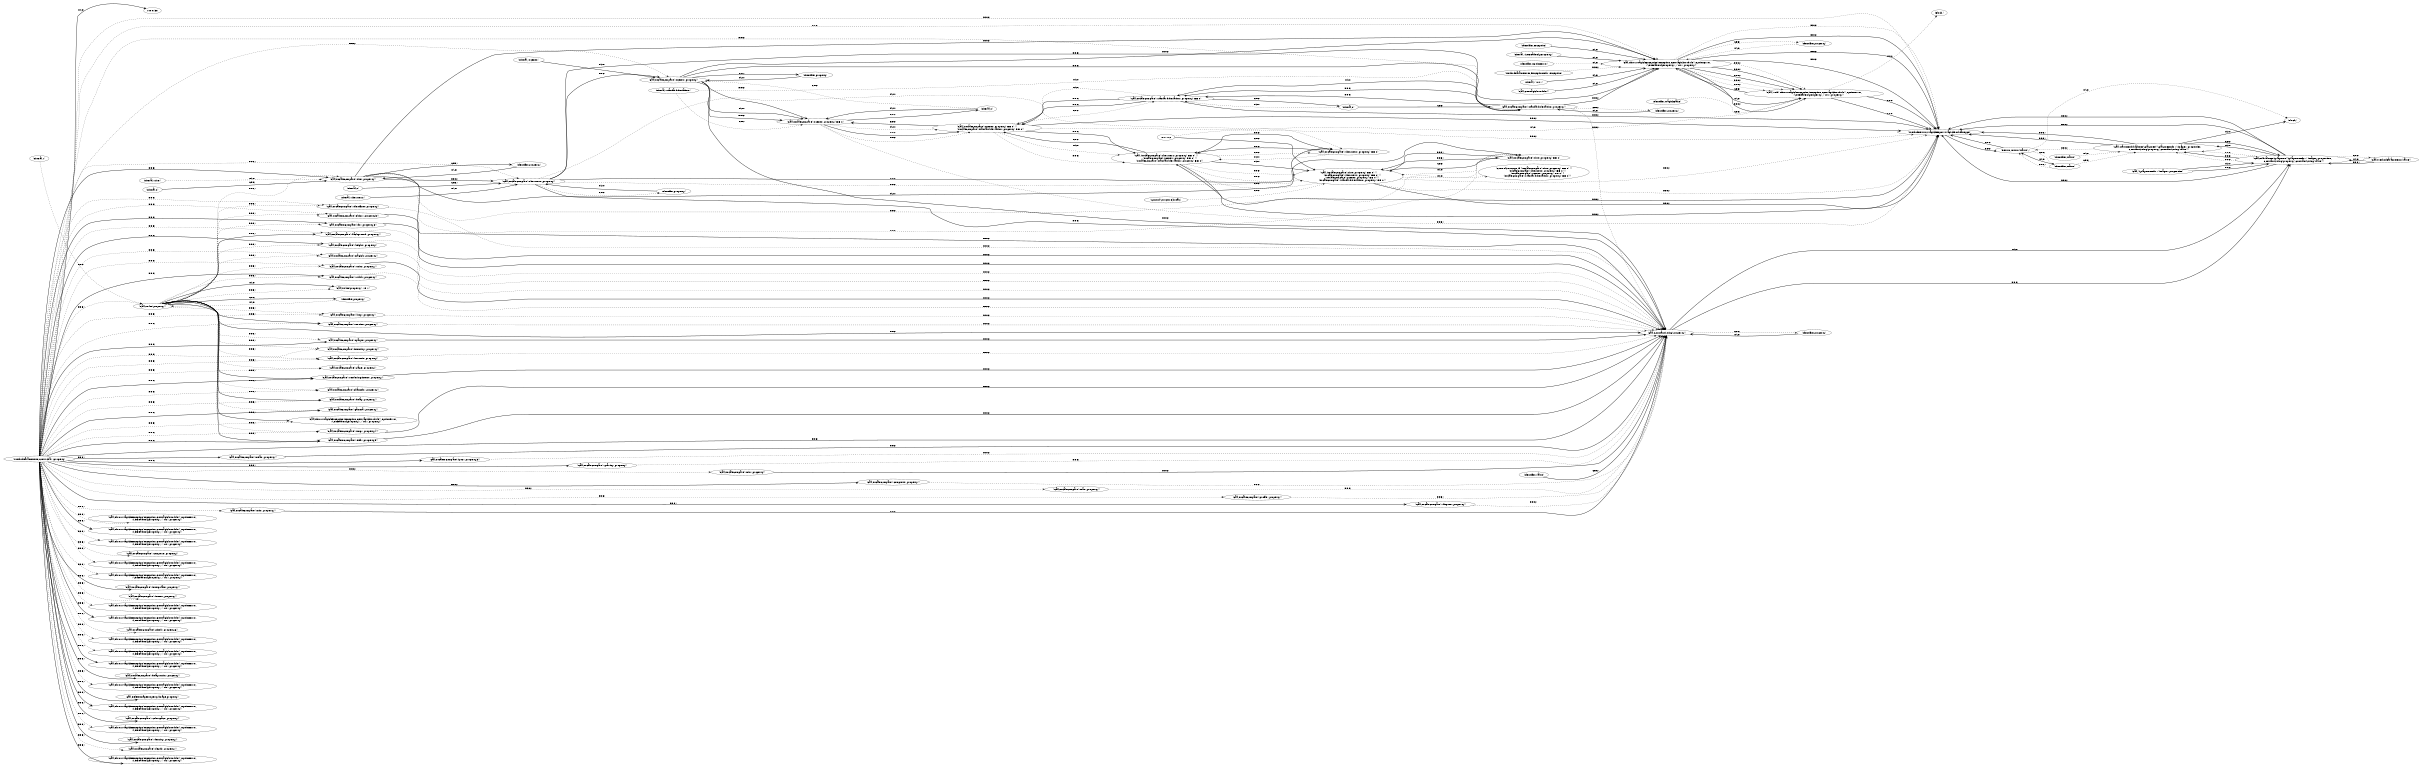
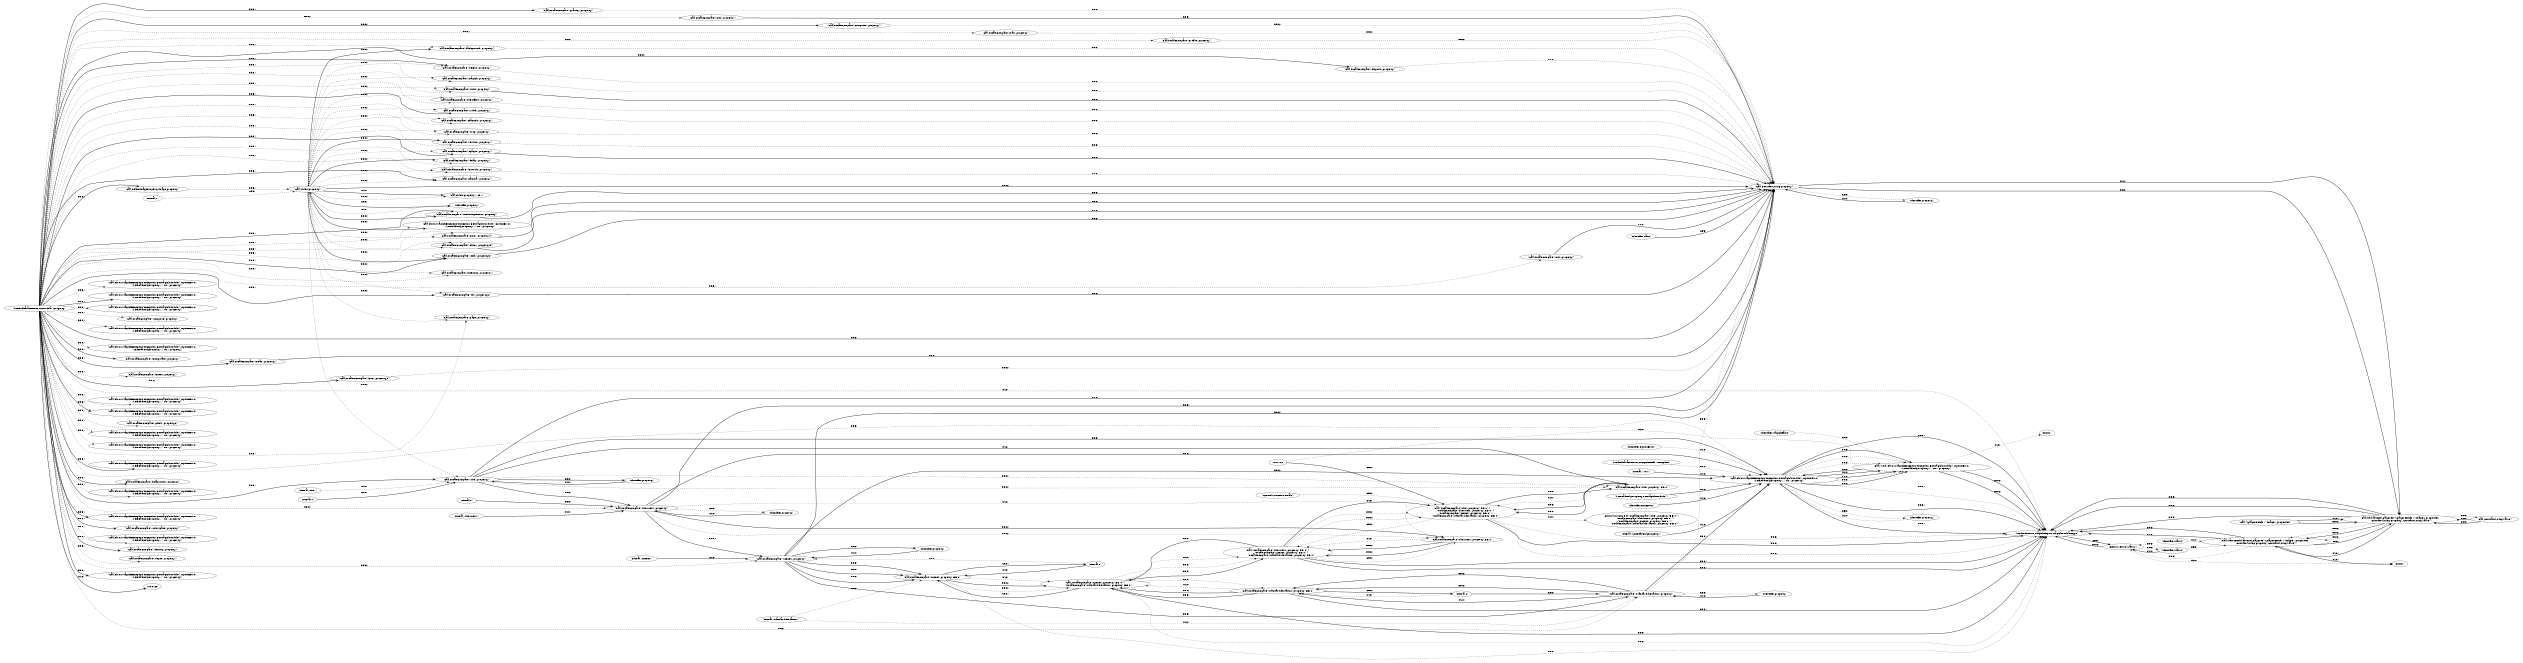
edge "(MethodParameterIn,const char *property)" -> "(MethodReturn,MagickExport MagickBooleanType)": label "DDG: " -> "AST: "
node "(Call,GetMagickModule())": label "(Call,GetMagickModule())" -> "(SetReadOnlyProperty,GetMagickModule())"
node "(Call,MethodParameterIn(value))": label "(Call,MethodParameterIn(value))" -> "(Call,ConstantString(value))"
edge "(MethodParameterIn,const char *property)" -> "(Call,strlen(property))": now "(Call,DeleteImageProperty(image,property))" -> "(Call,strlen(property))"
